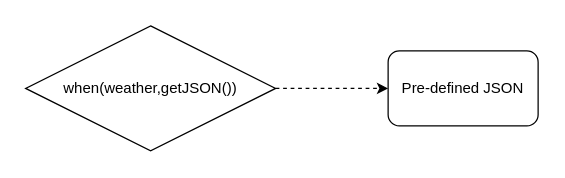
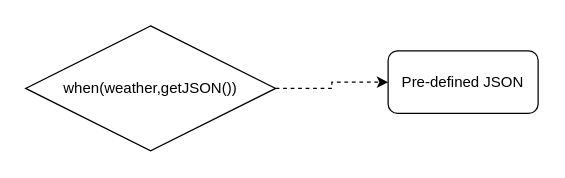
node "Pre-defined JSON": size 150x75 -> 150x63
